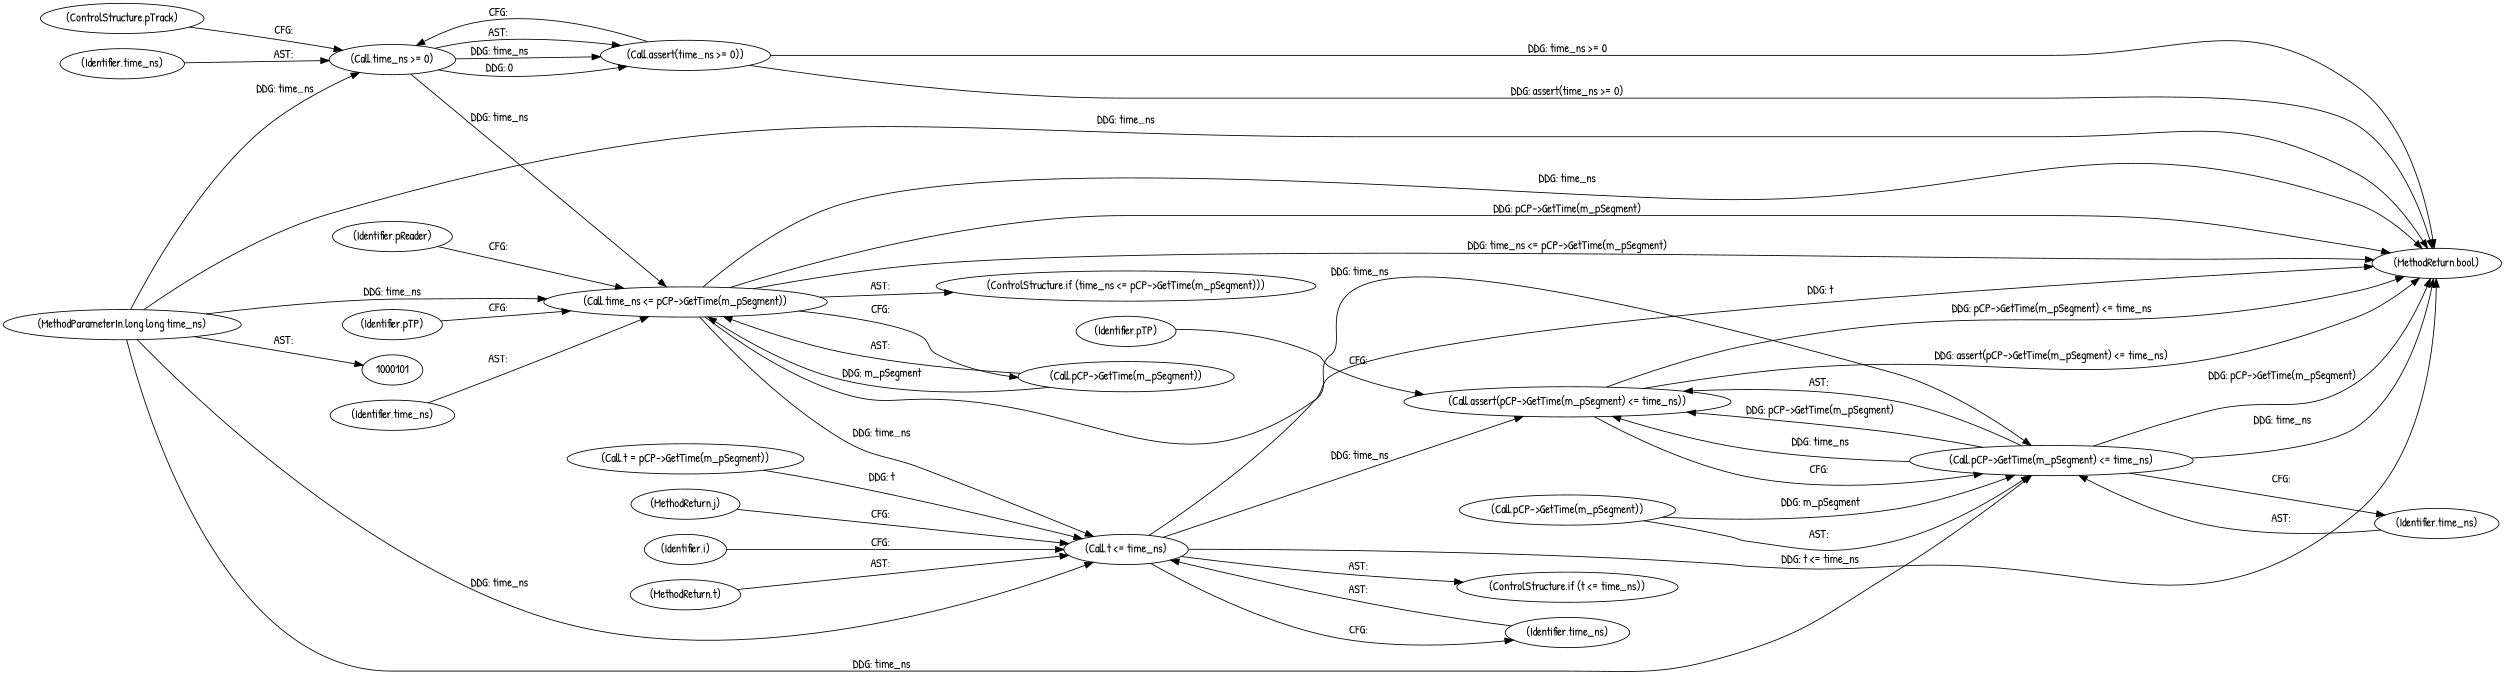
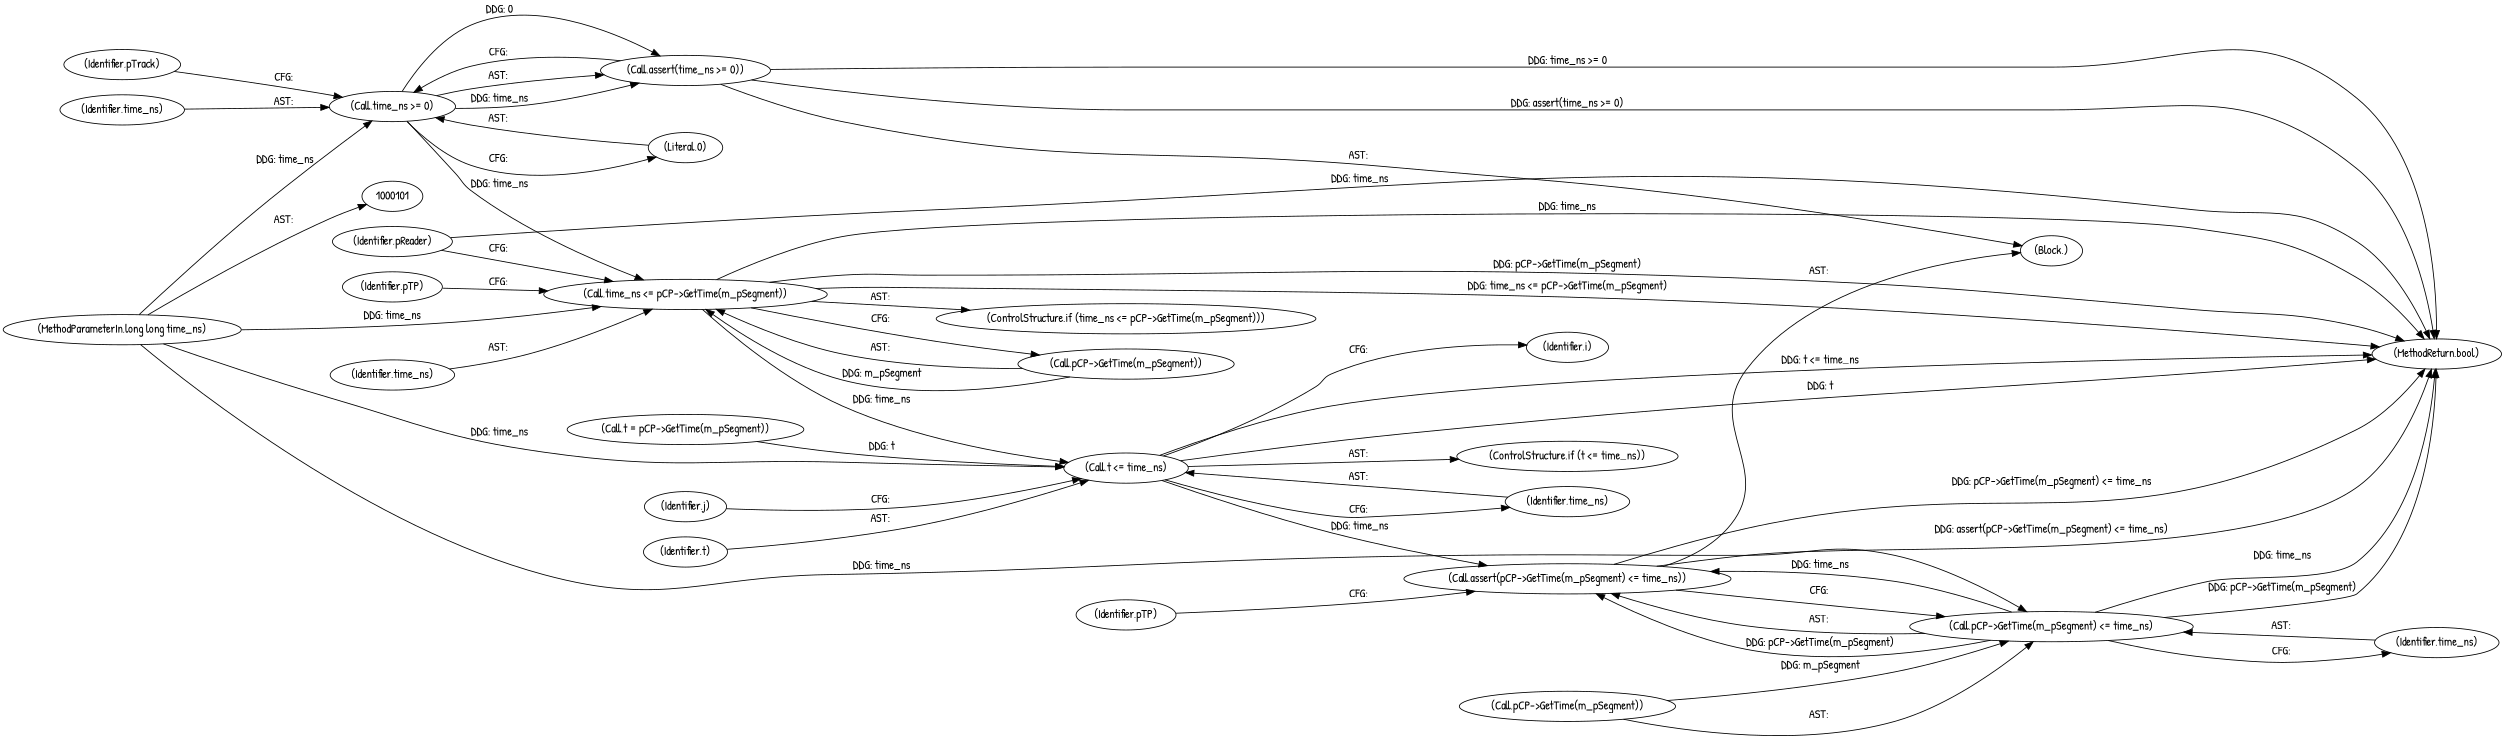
node "(ControlStructure,pTrack)": label "(ControlStructure,pTrack)" -> "(Identifier,pTrack)"
edge "(MethodParameterIn,long long time_ns)" -> "(MethodReturn,bool)": now "(Identifier,pReader)" -> "(MethodReturn,bool)"
node "(Literal,0)": added
node "(Block,)": added
edge "(Call,time_ns <= pCP->GetTime(m_pSegment))" -> "(Call,pCP->GetTime(m_pSegment) <= time_ns)": removed, label "DDG: time_ns"
node "(MethodReturn,j)": label "(MethodReturn,j)" -> "(Identifier,j)"
edge "(Identifier,i)" -> "(Call,t <= time_ns)": reversed
node "(MethodReturn,t)": label "(MethodReturn,t)" -> "(Identifier,t)"
